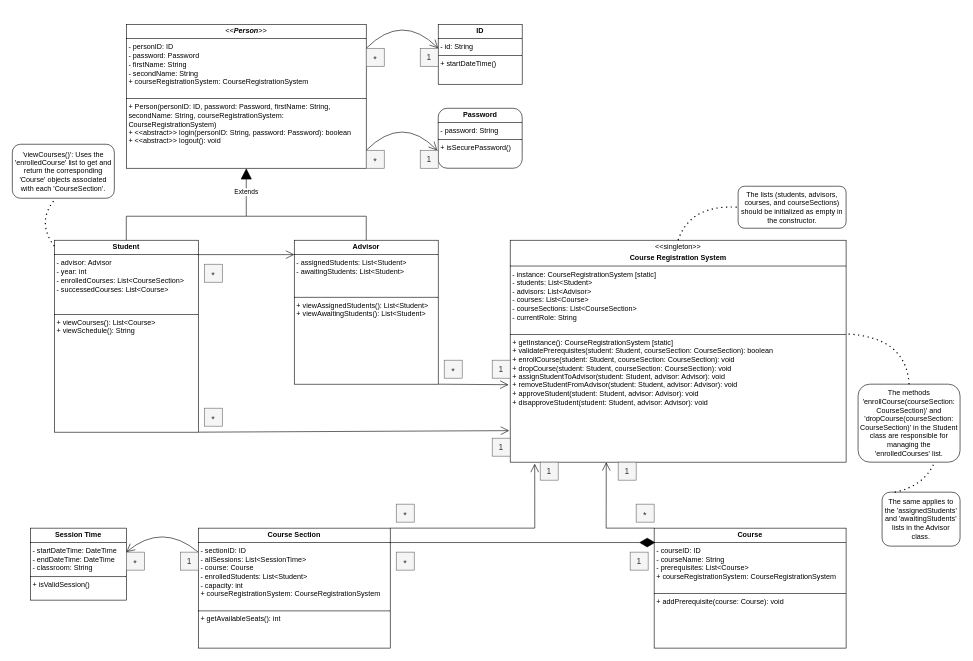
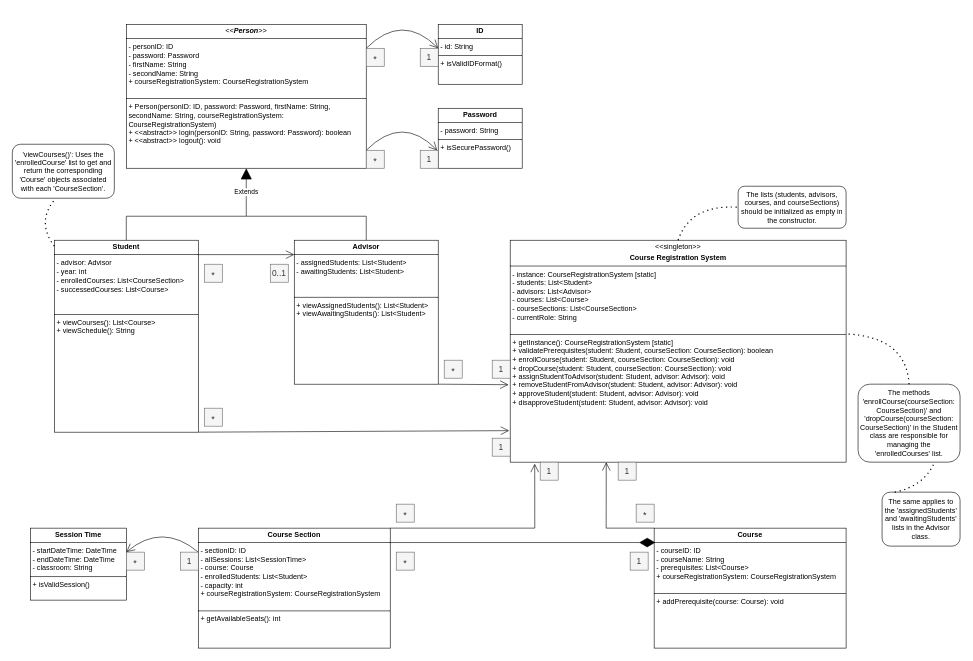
node "ID - id: String + startDateTime()": label "ID - id: String + startDateTime()" -> "ID - id: String + isValidIDFormat()"
node "Password - password: String + isSecurePassword()": shape rounded rectangle -> rectangle
node "0..1": added
